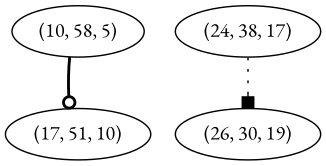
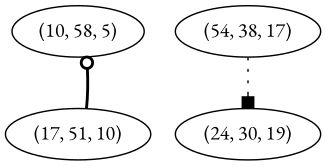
node "(24, 38, 17)": label "(24, 38, 17)" -> "(54, 38, 17)"
edge "(10, 58, 5)" -> "(17, 51, 10)": reversed
node "(26, 30, 19)": label "(26, 30, 19)" -> "(24, 30, 19)"
